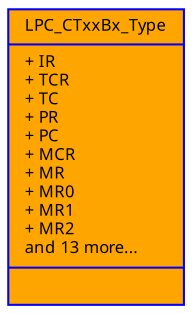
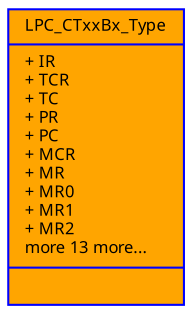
node "LPC_CTxxBx_Type": text "and 13 more..." -> "more 13 more..."
